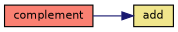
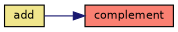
edge "complement" -> "add": reversed
